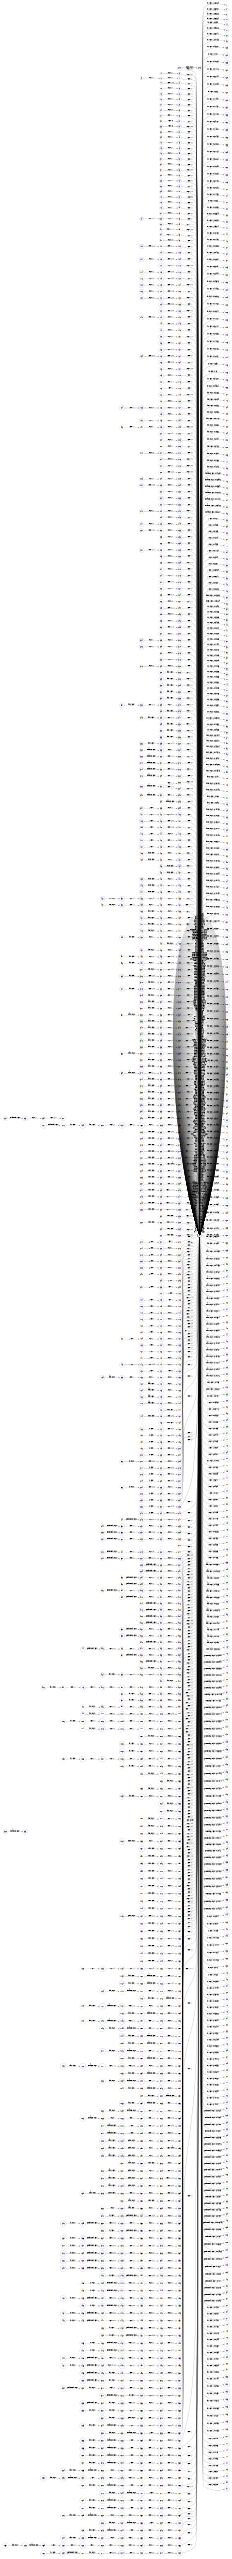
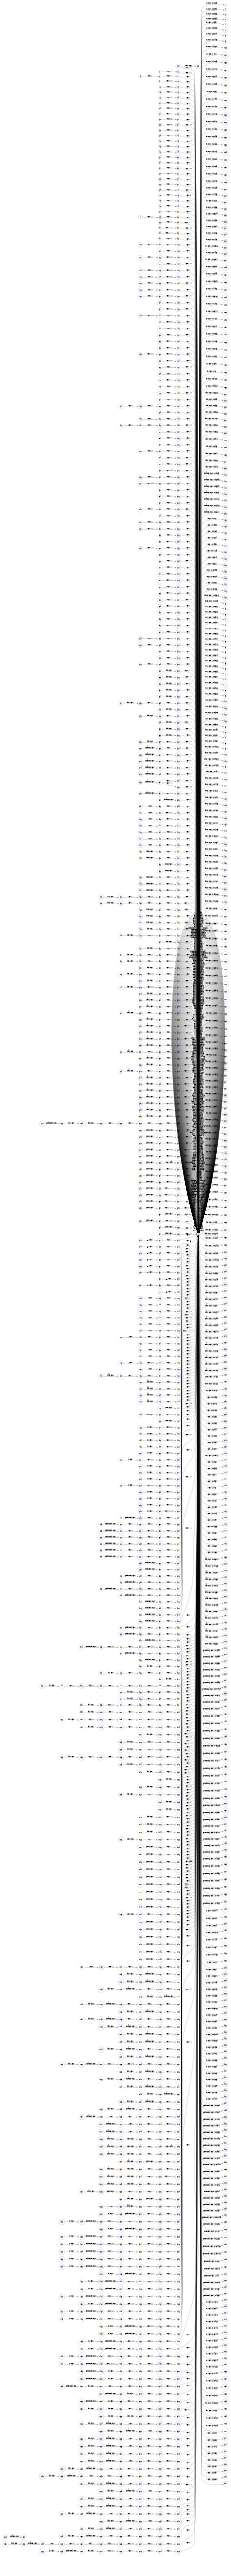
node "32": removed
edge "870" -> "871": added, label "<eps>:さ"
